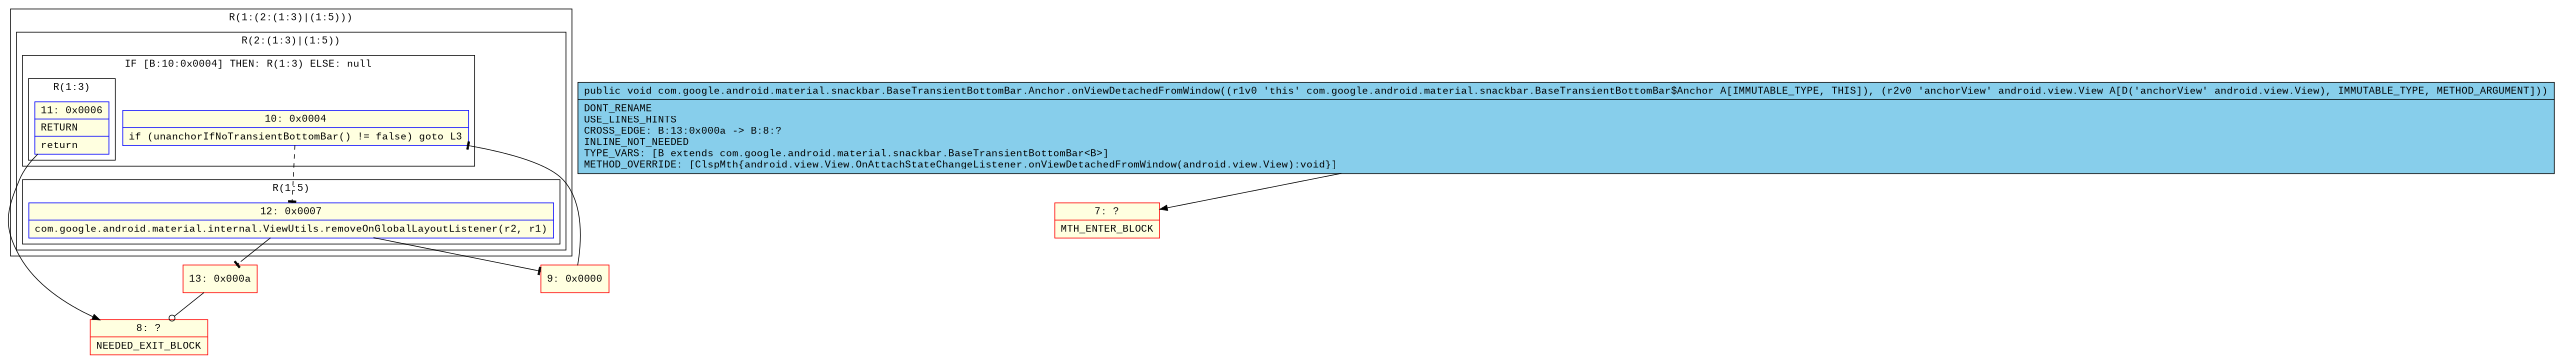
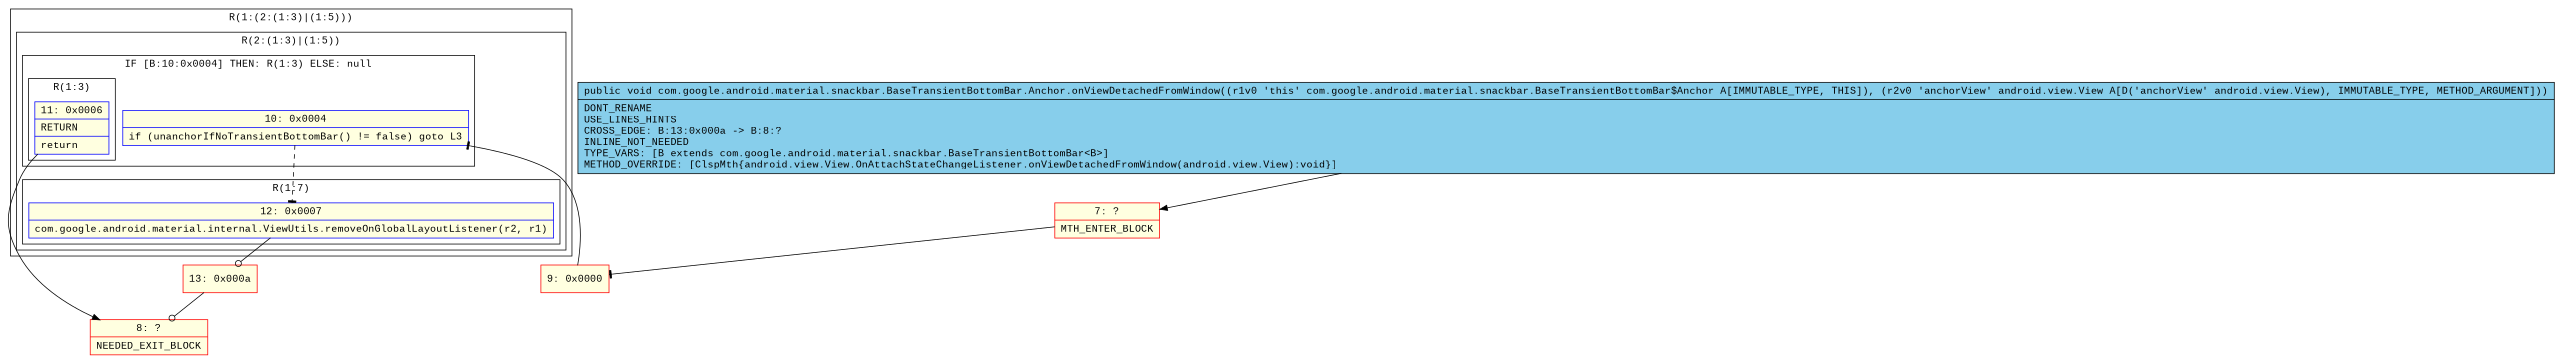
cluster "R(1:5)": label "R(1:5)" -> "R(1:7)"
edge "12: 0x0007" -> "13: 0x000a": arrowhead tee -> odot
edge "12: 0x0007" -> "9: 0x0000": now "7: ?" -> "9: 0x0000"
